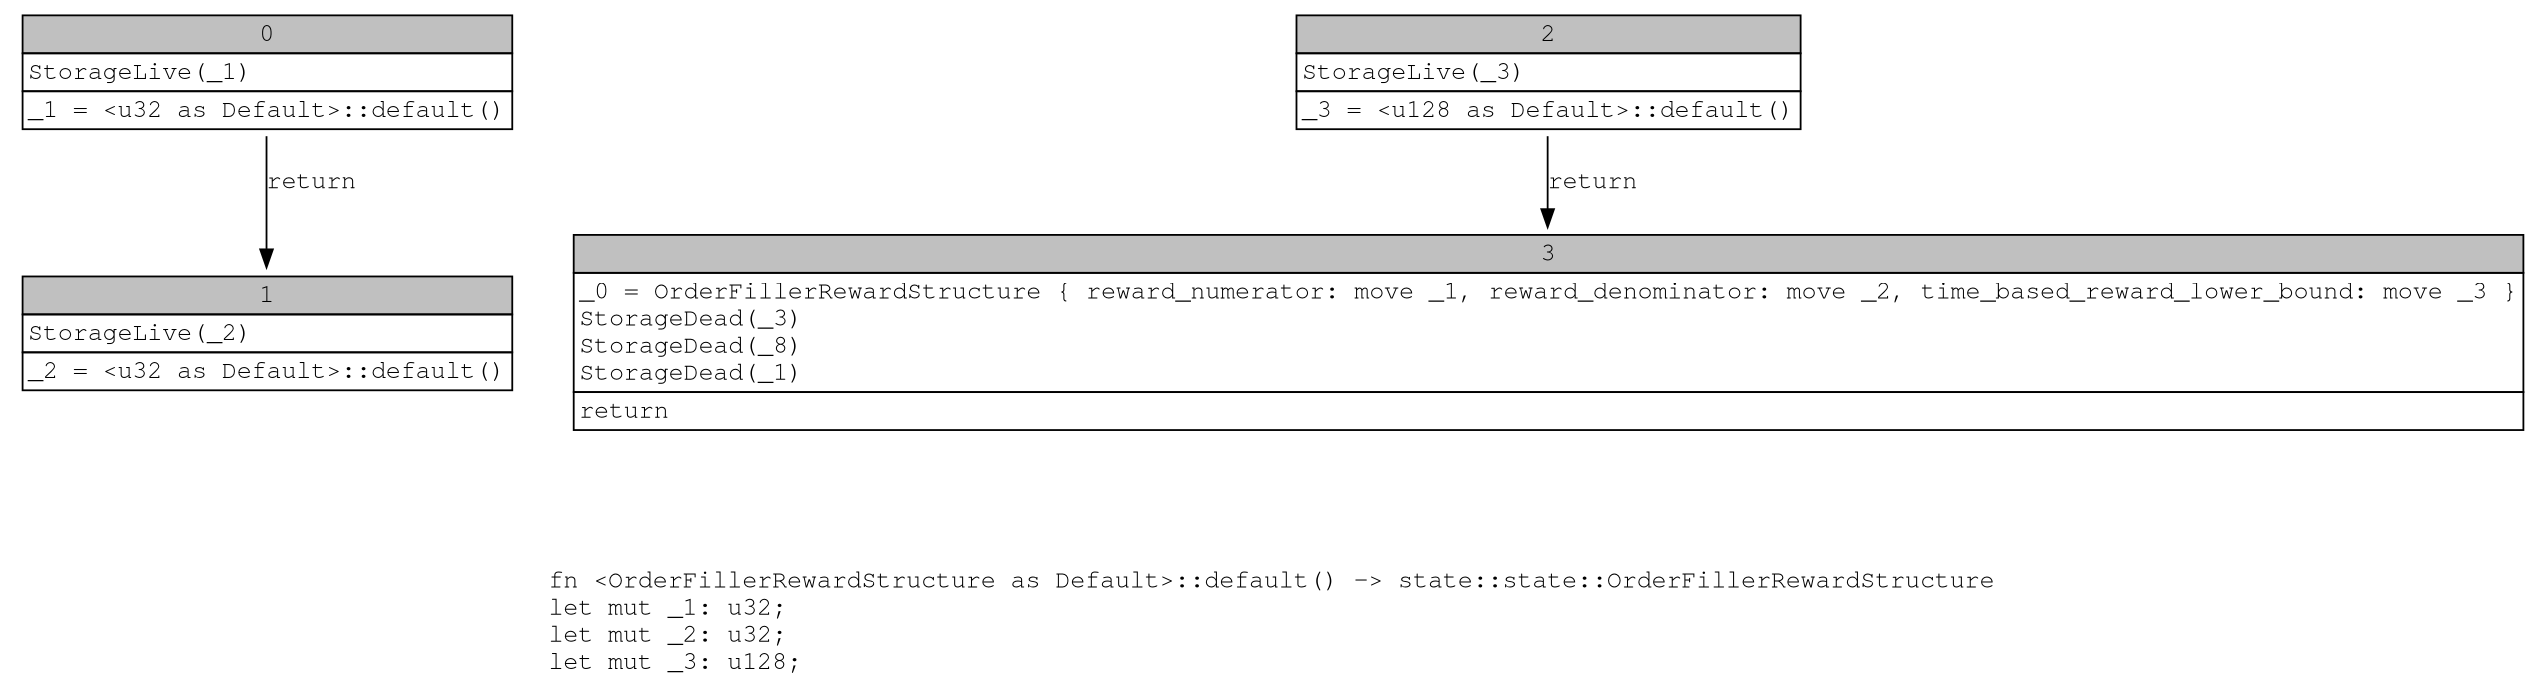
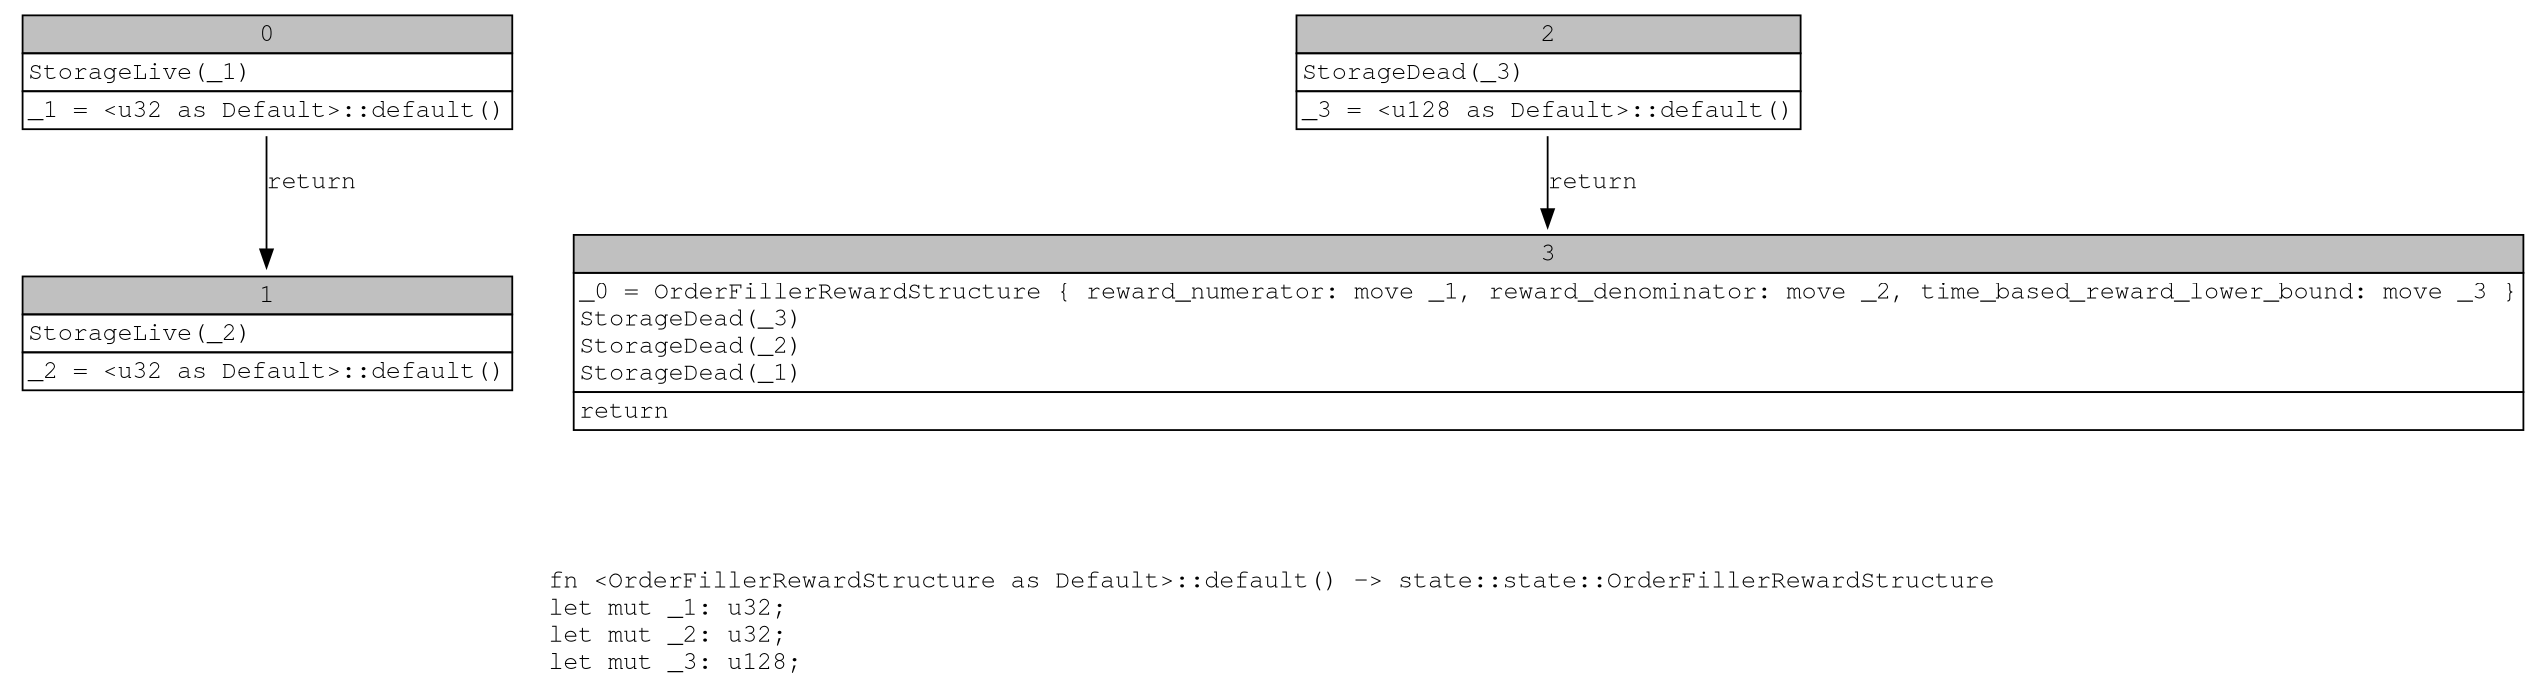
node "2": text "StorageLive(_3)" -> "StorageDead(_3)"
node "3": text "StorageDead(_8)" -> "StorageDead(_2)"
